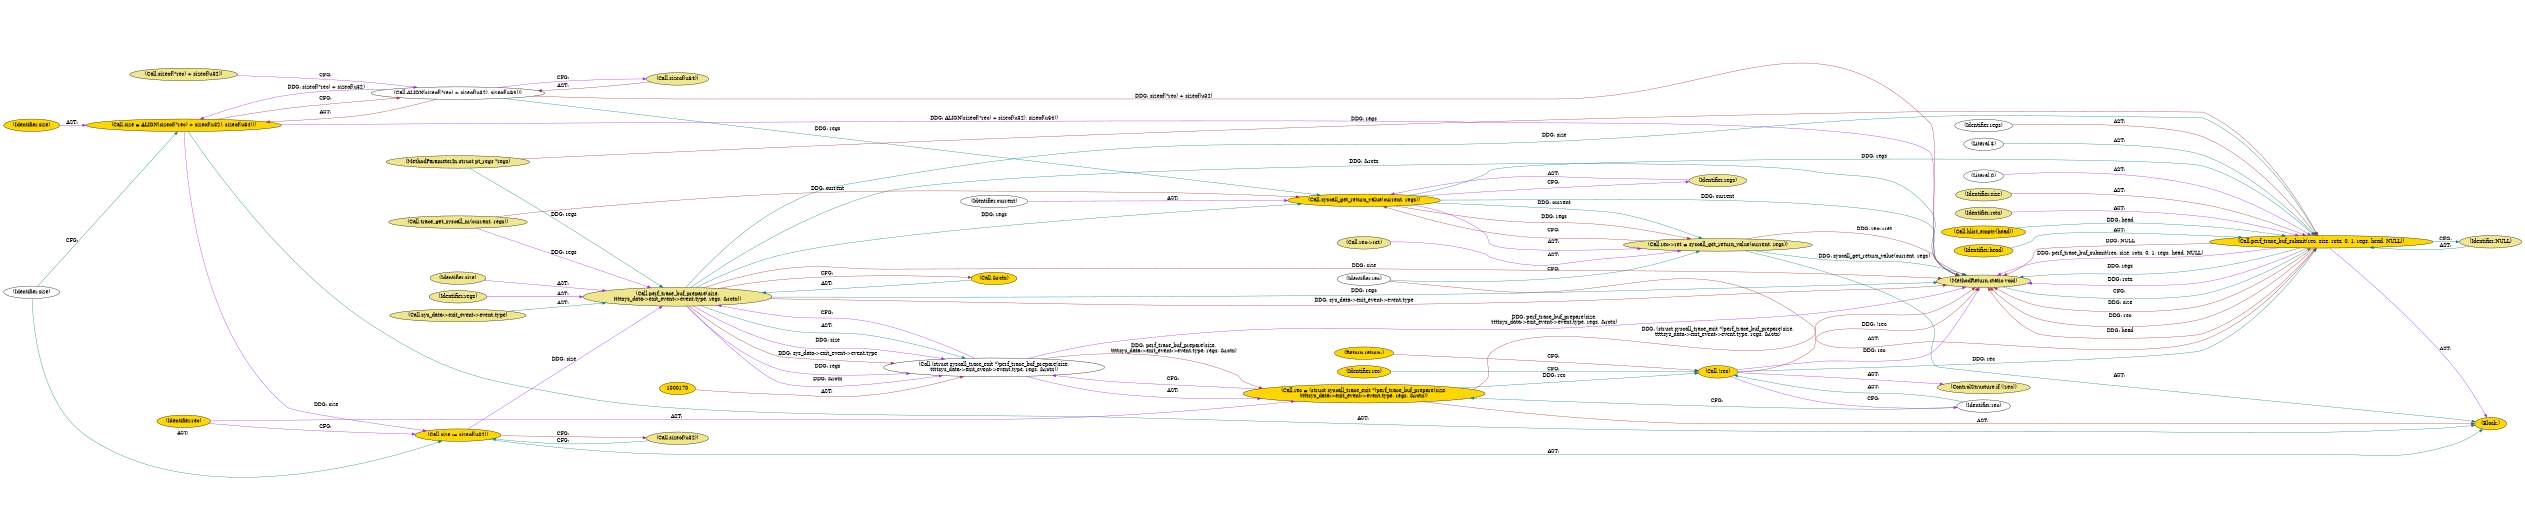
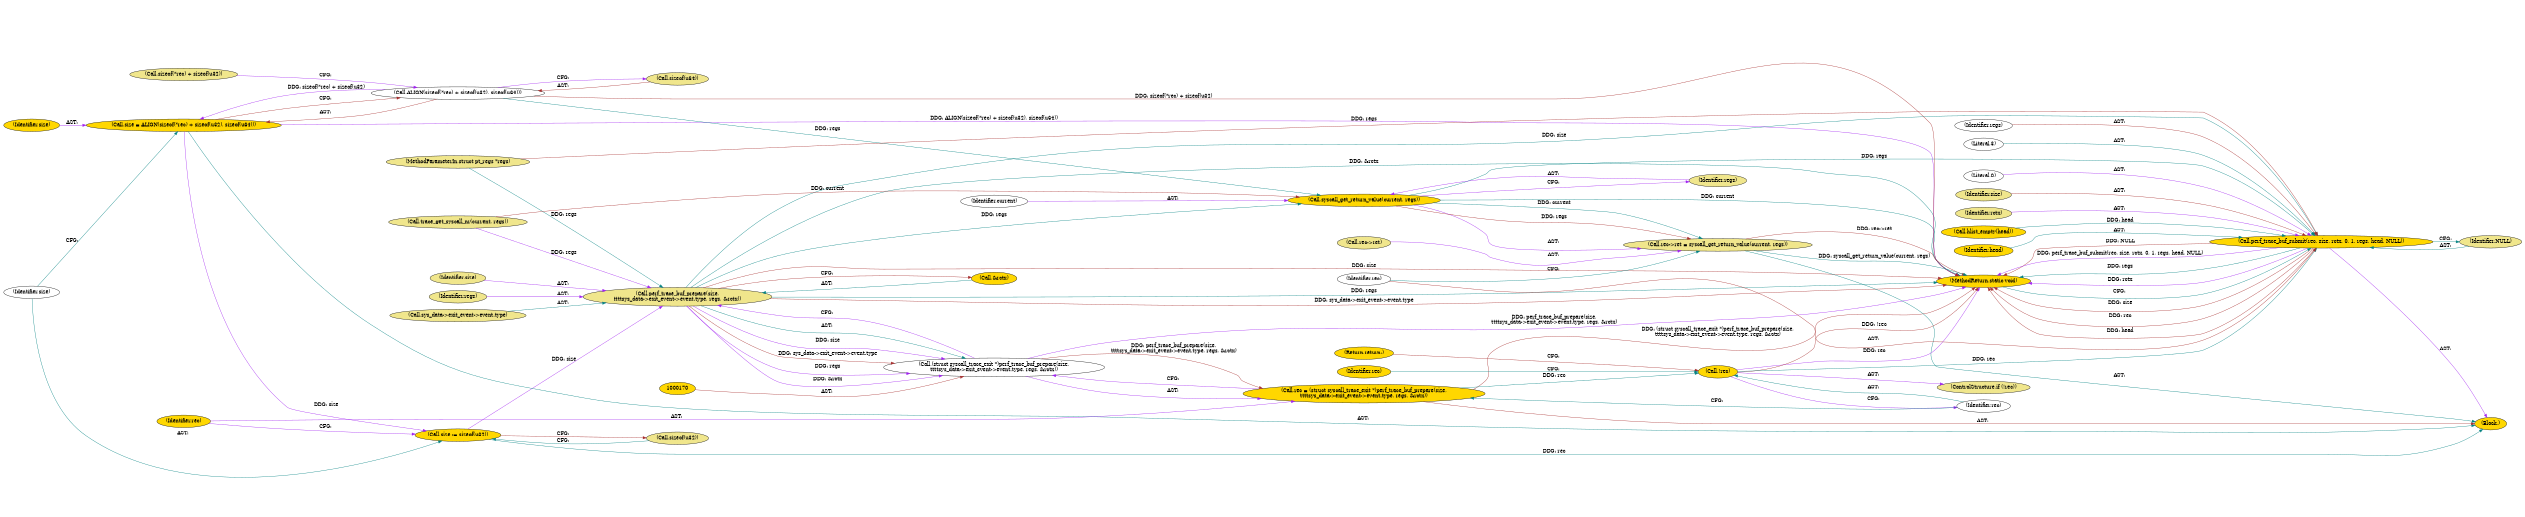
edge "(Call,rec->ret = syscall_get_return_value(current, regs))" -> "(Call,syscall_get_return_value(current, regs))": removed, label "CFG:"
node "(MethodReturn,static void)": fillcolor khaki -> gold
edge "(Call,size -= sizeof(u32))" -> "(Block,)": label "AST: " -> "DDG: rec"
